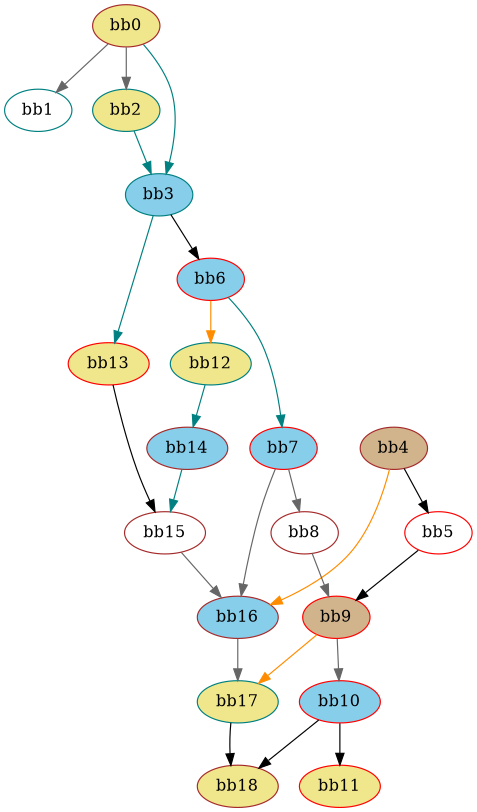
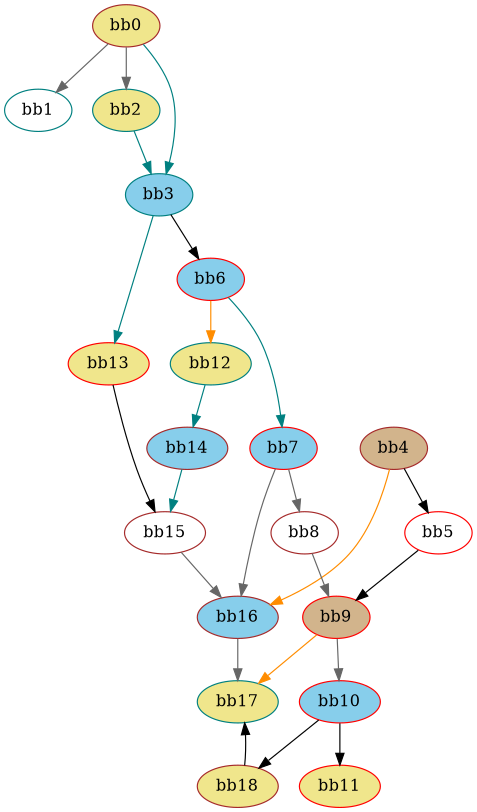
edge "bb17" -> "bb18": reversed
